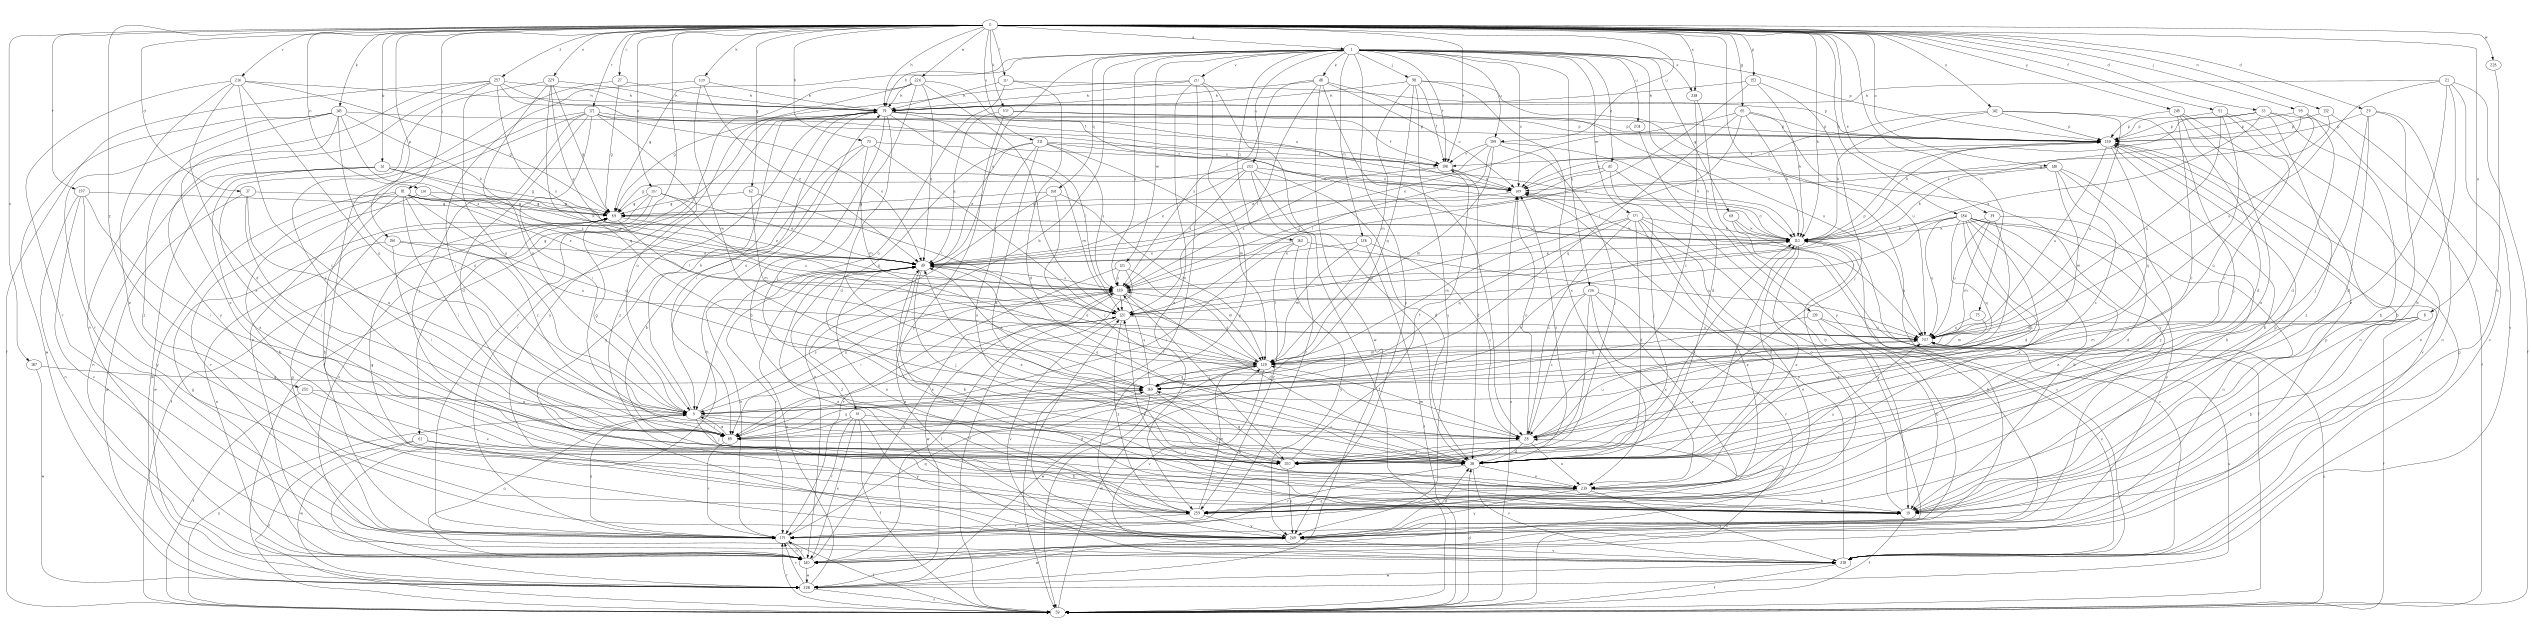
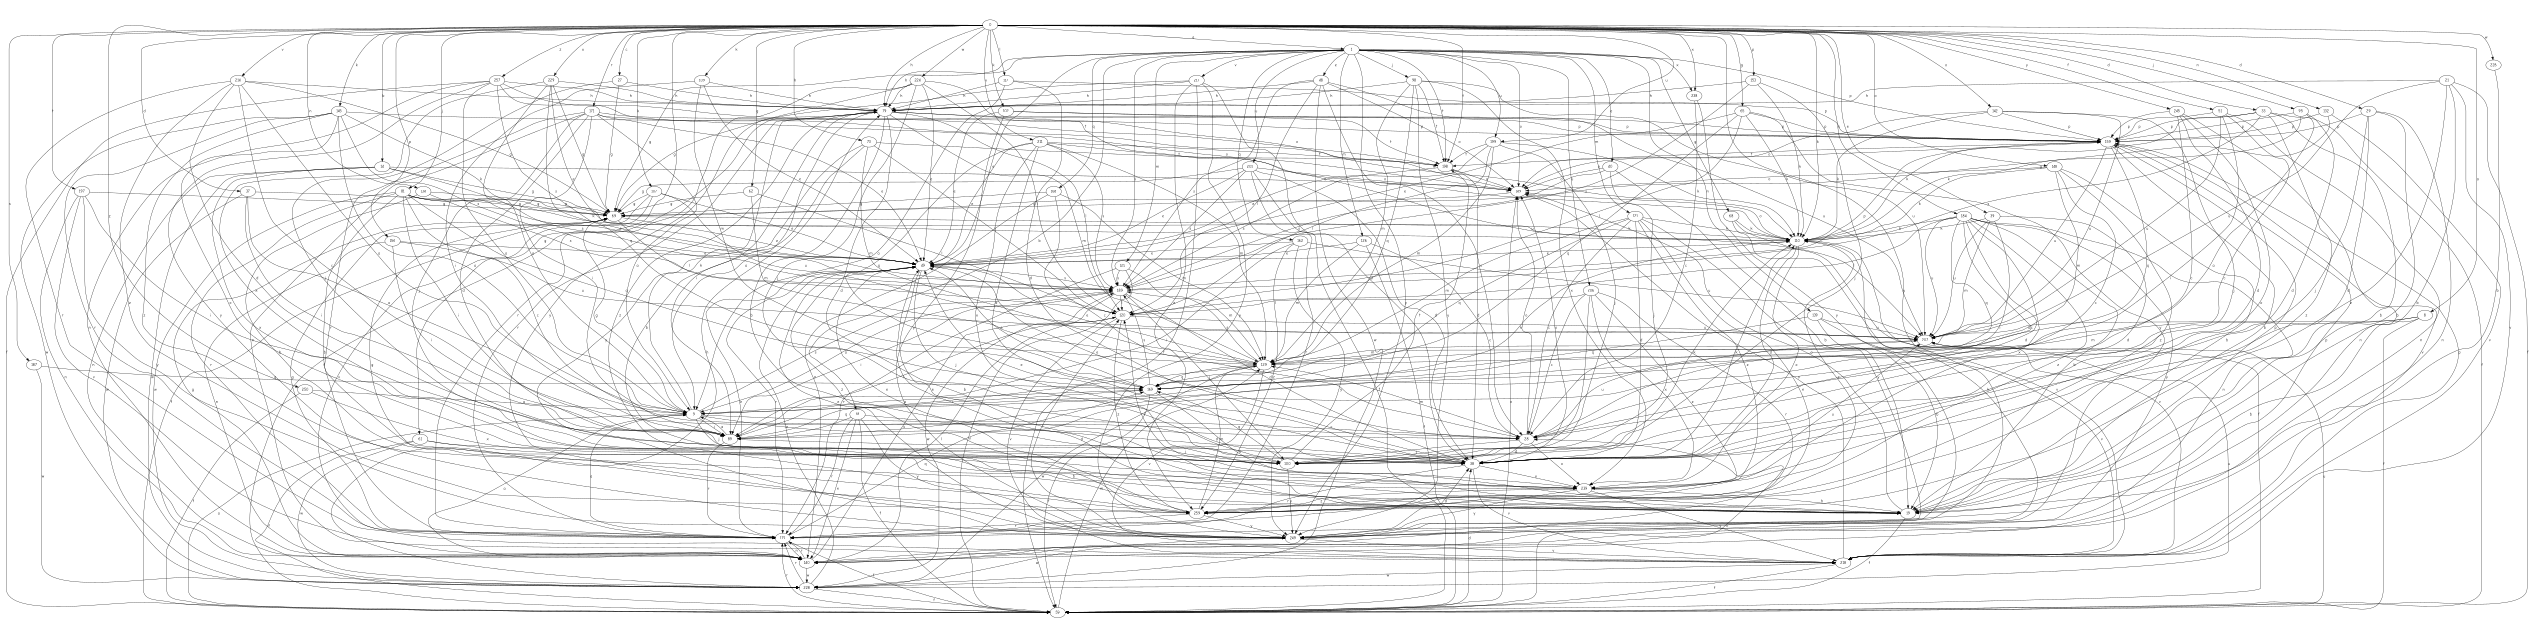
node "204": removed
node "75": removed
